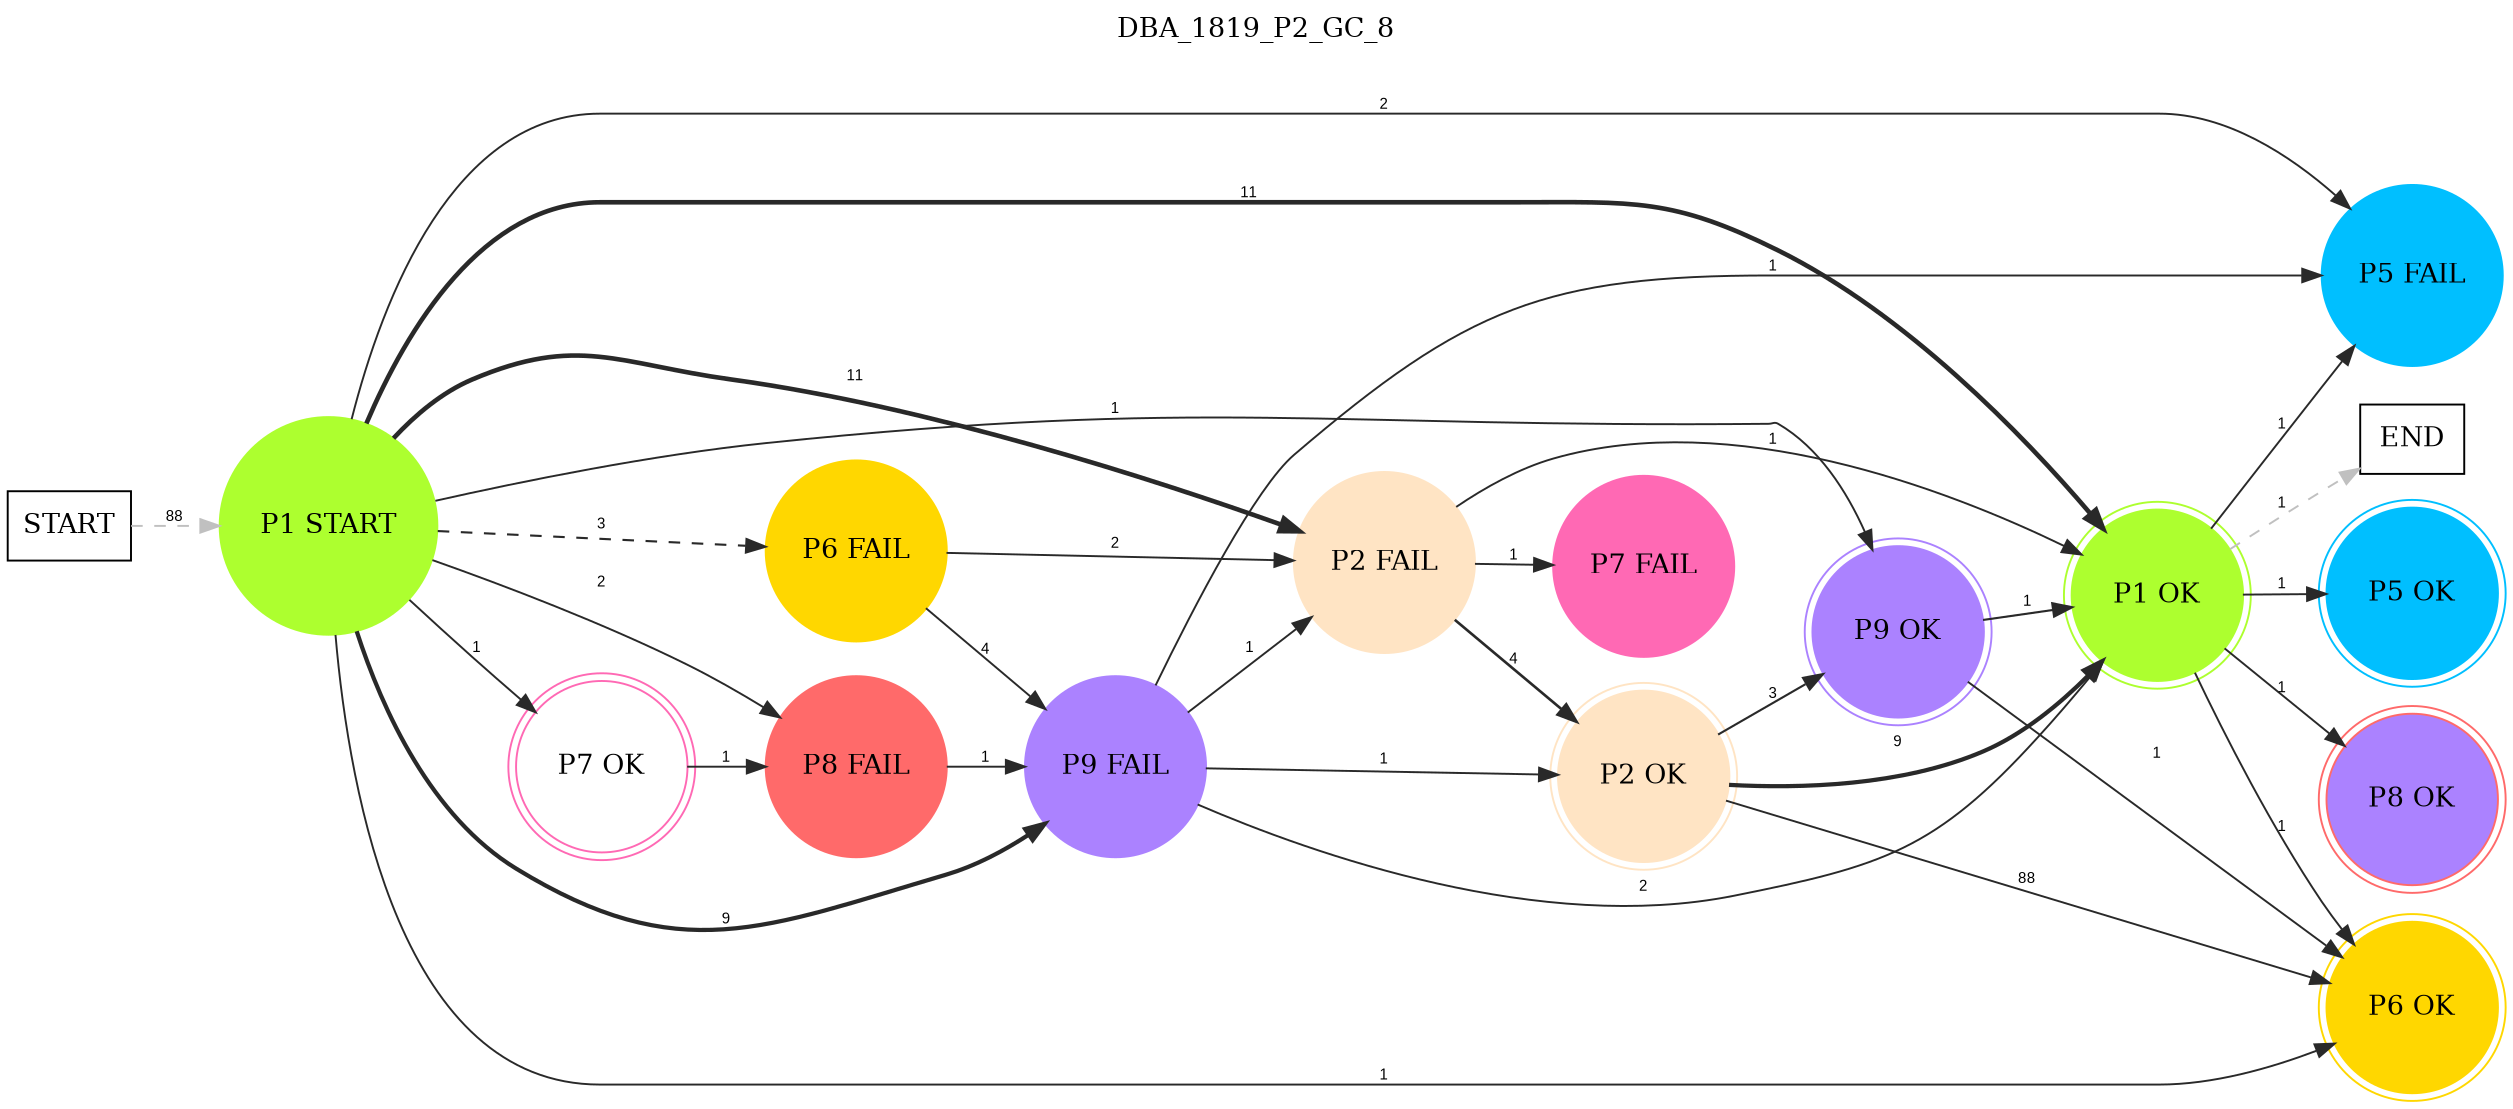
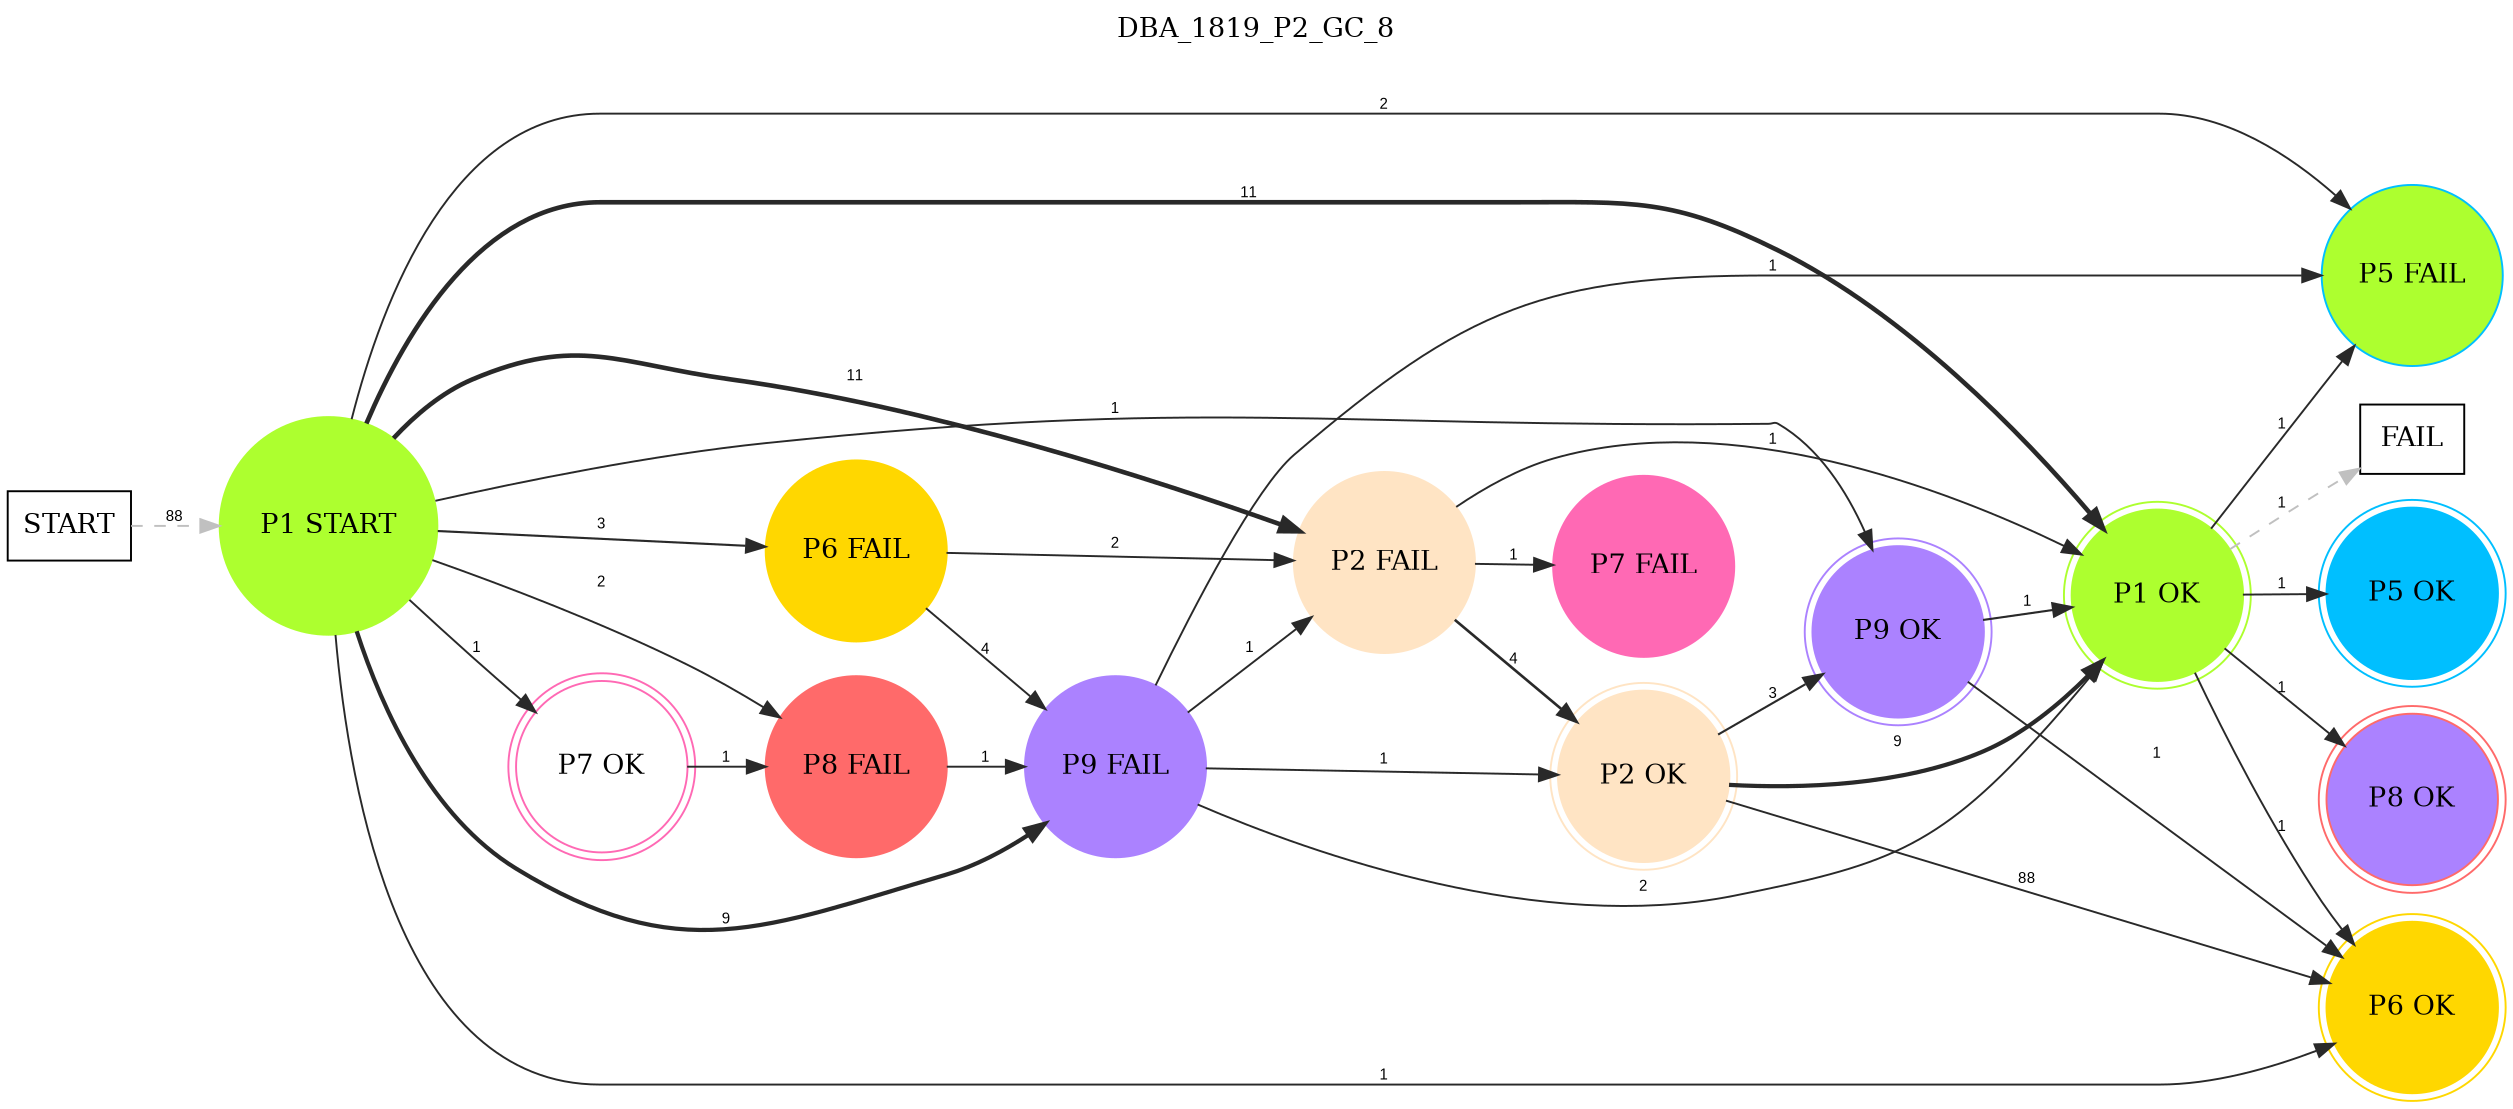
node "P5 FAIL": fillcolor deepskyblue -> greenyellow
node "END": label "END" -> "FAIL"
edge "P1 START" -> "P6 FAIL": style dashed -> solid
